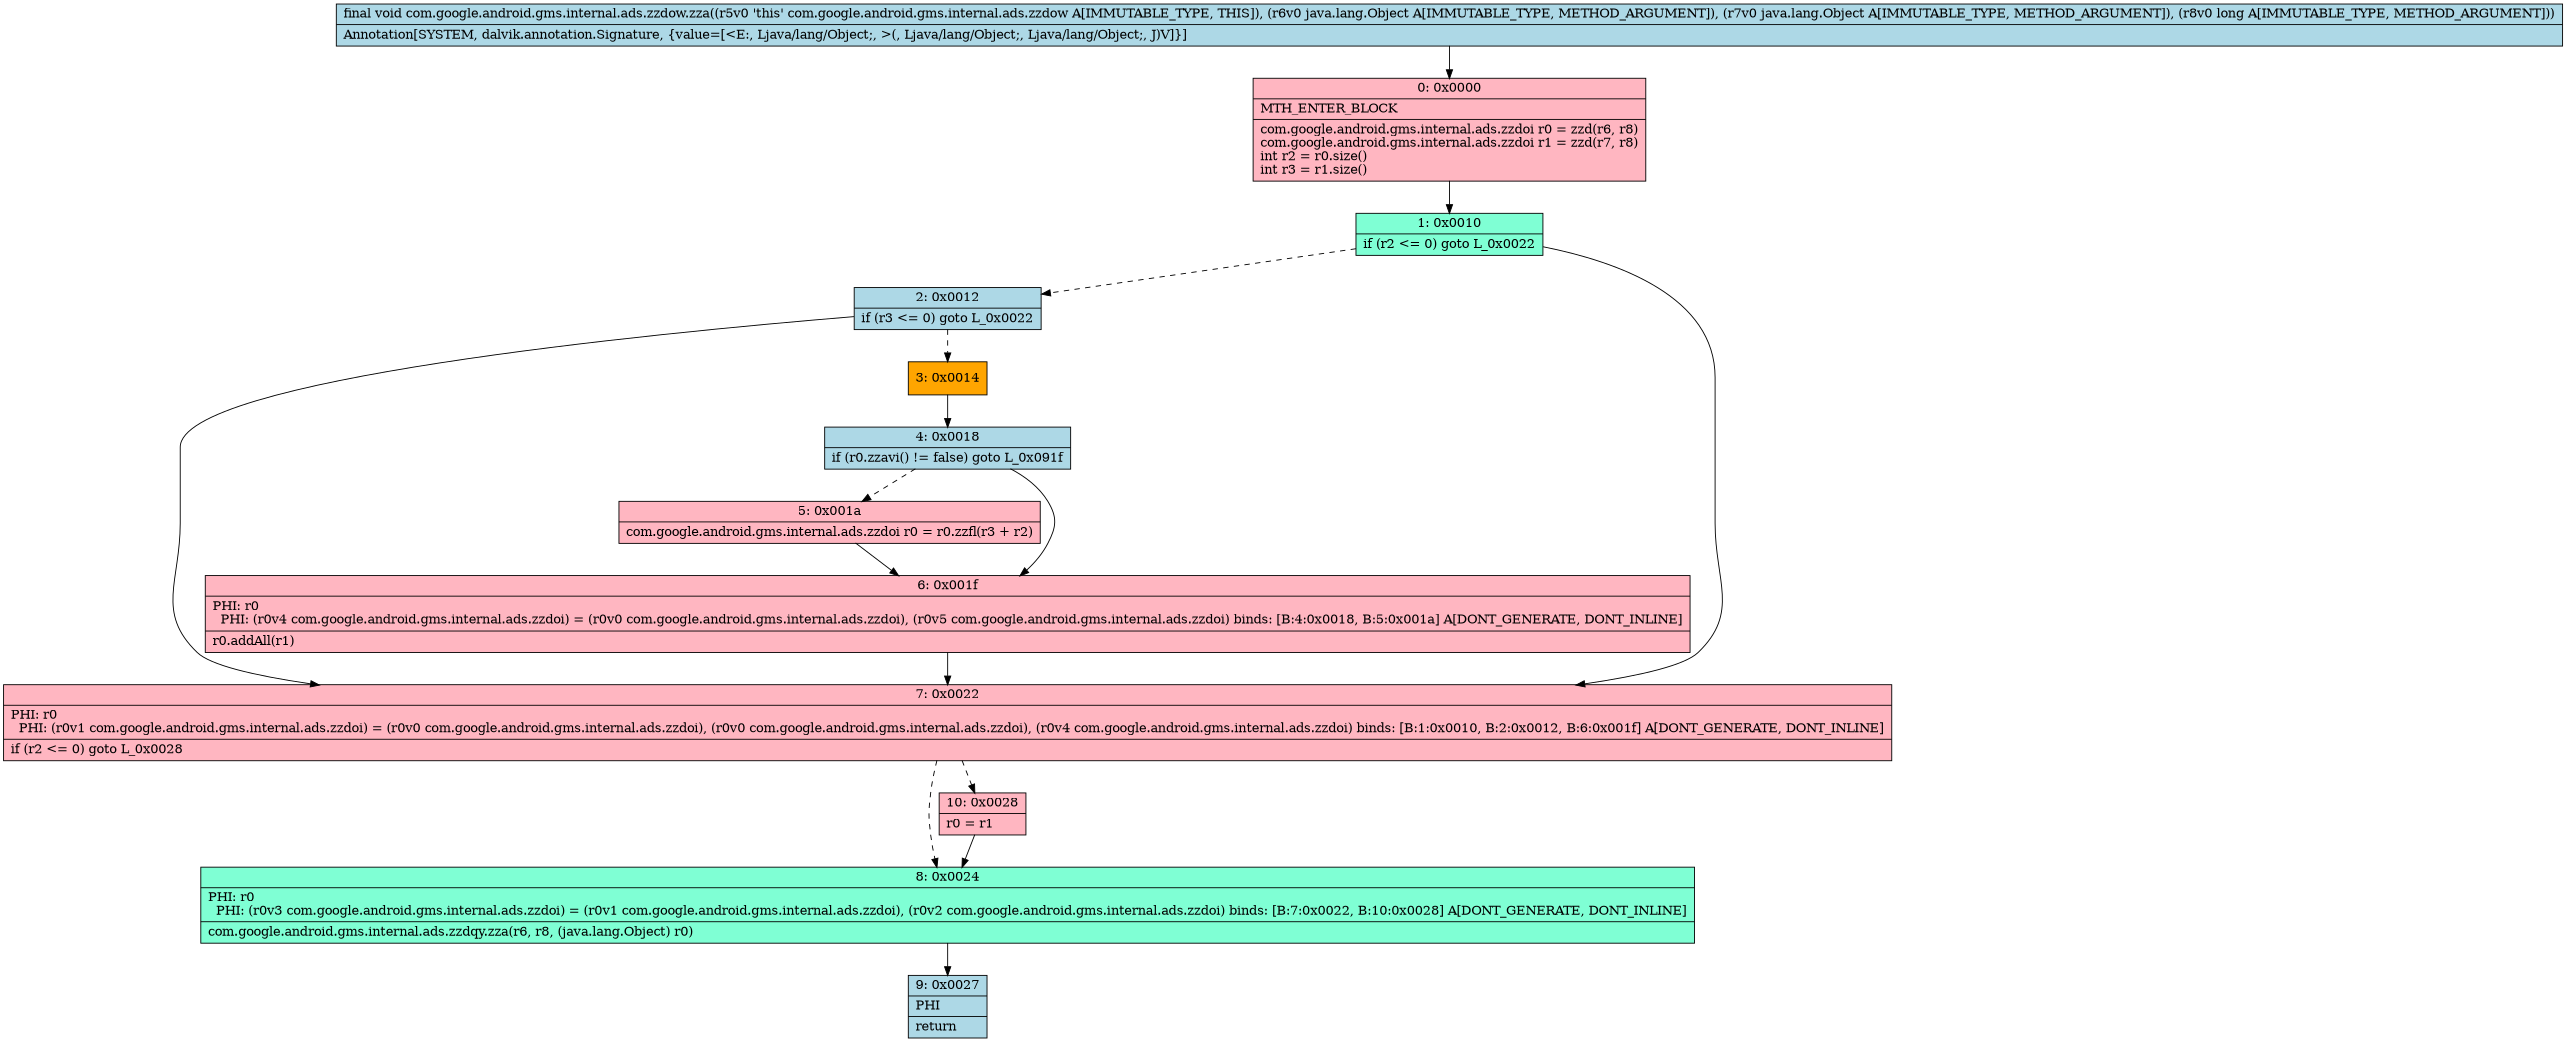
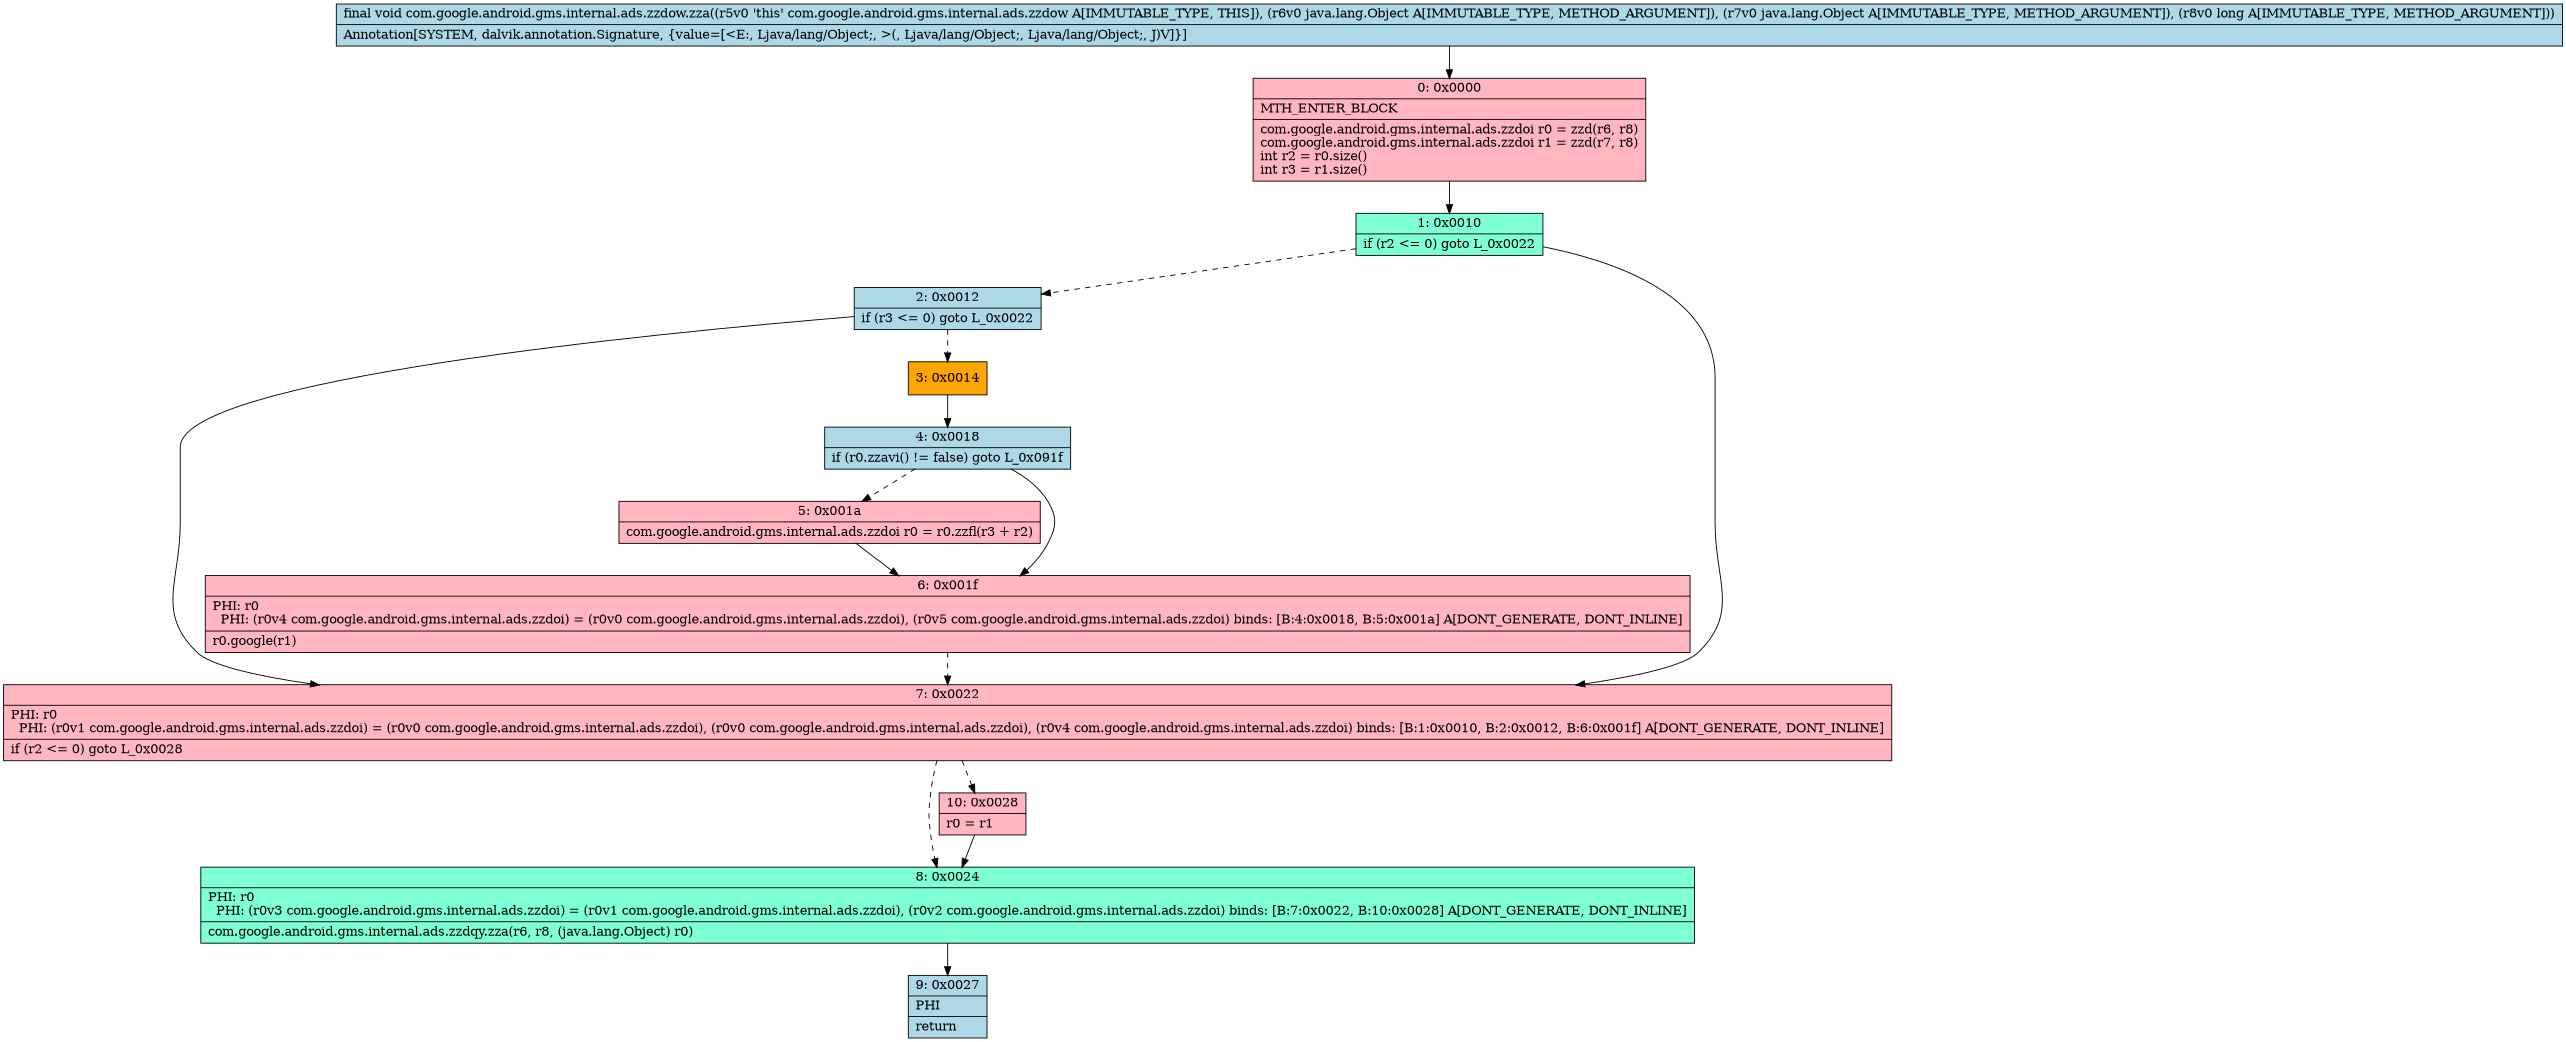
node "6: 0x001f": text "r0.addAll(r1)" -> "r0.google(r1)"
edge "6: 0x001f" -> "7: 0x0022": style solid -> dashed
